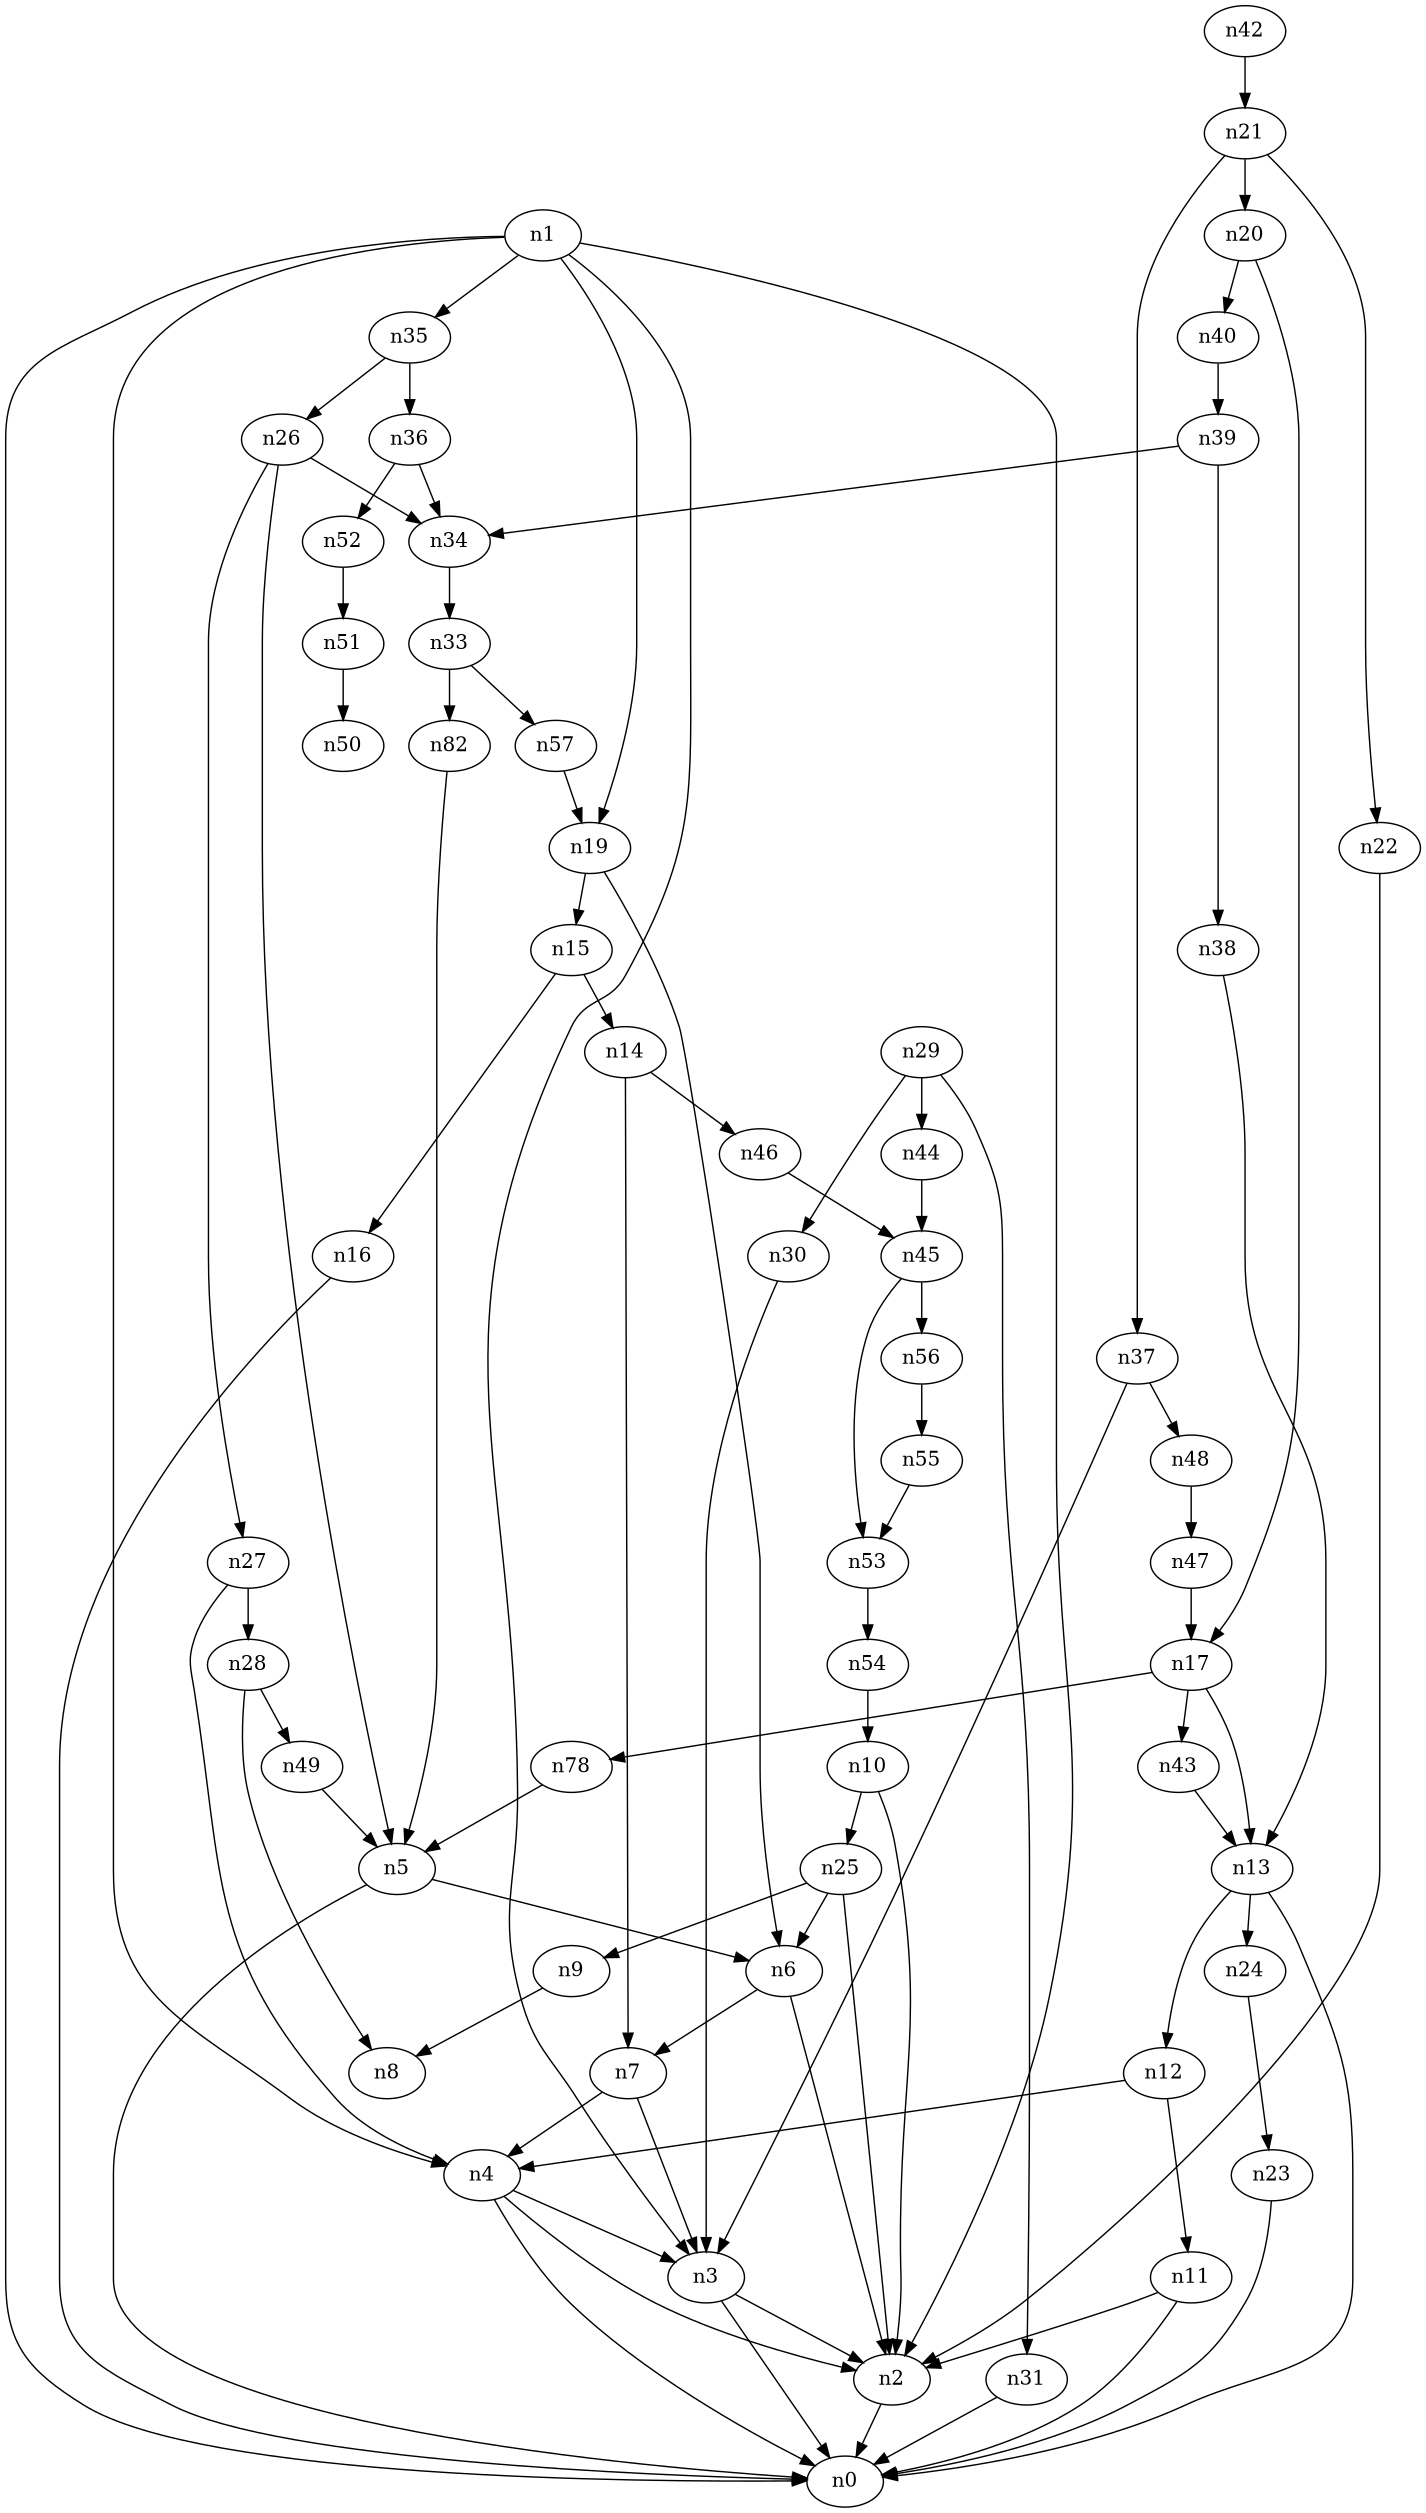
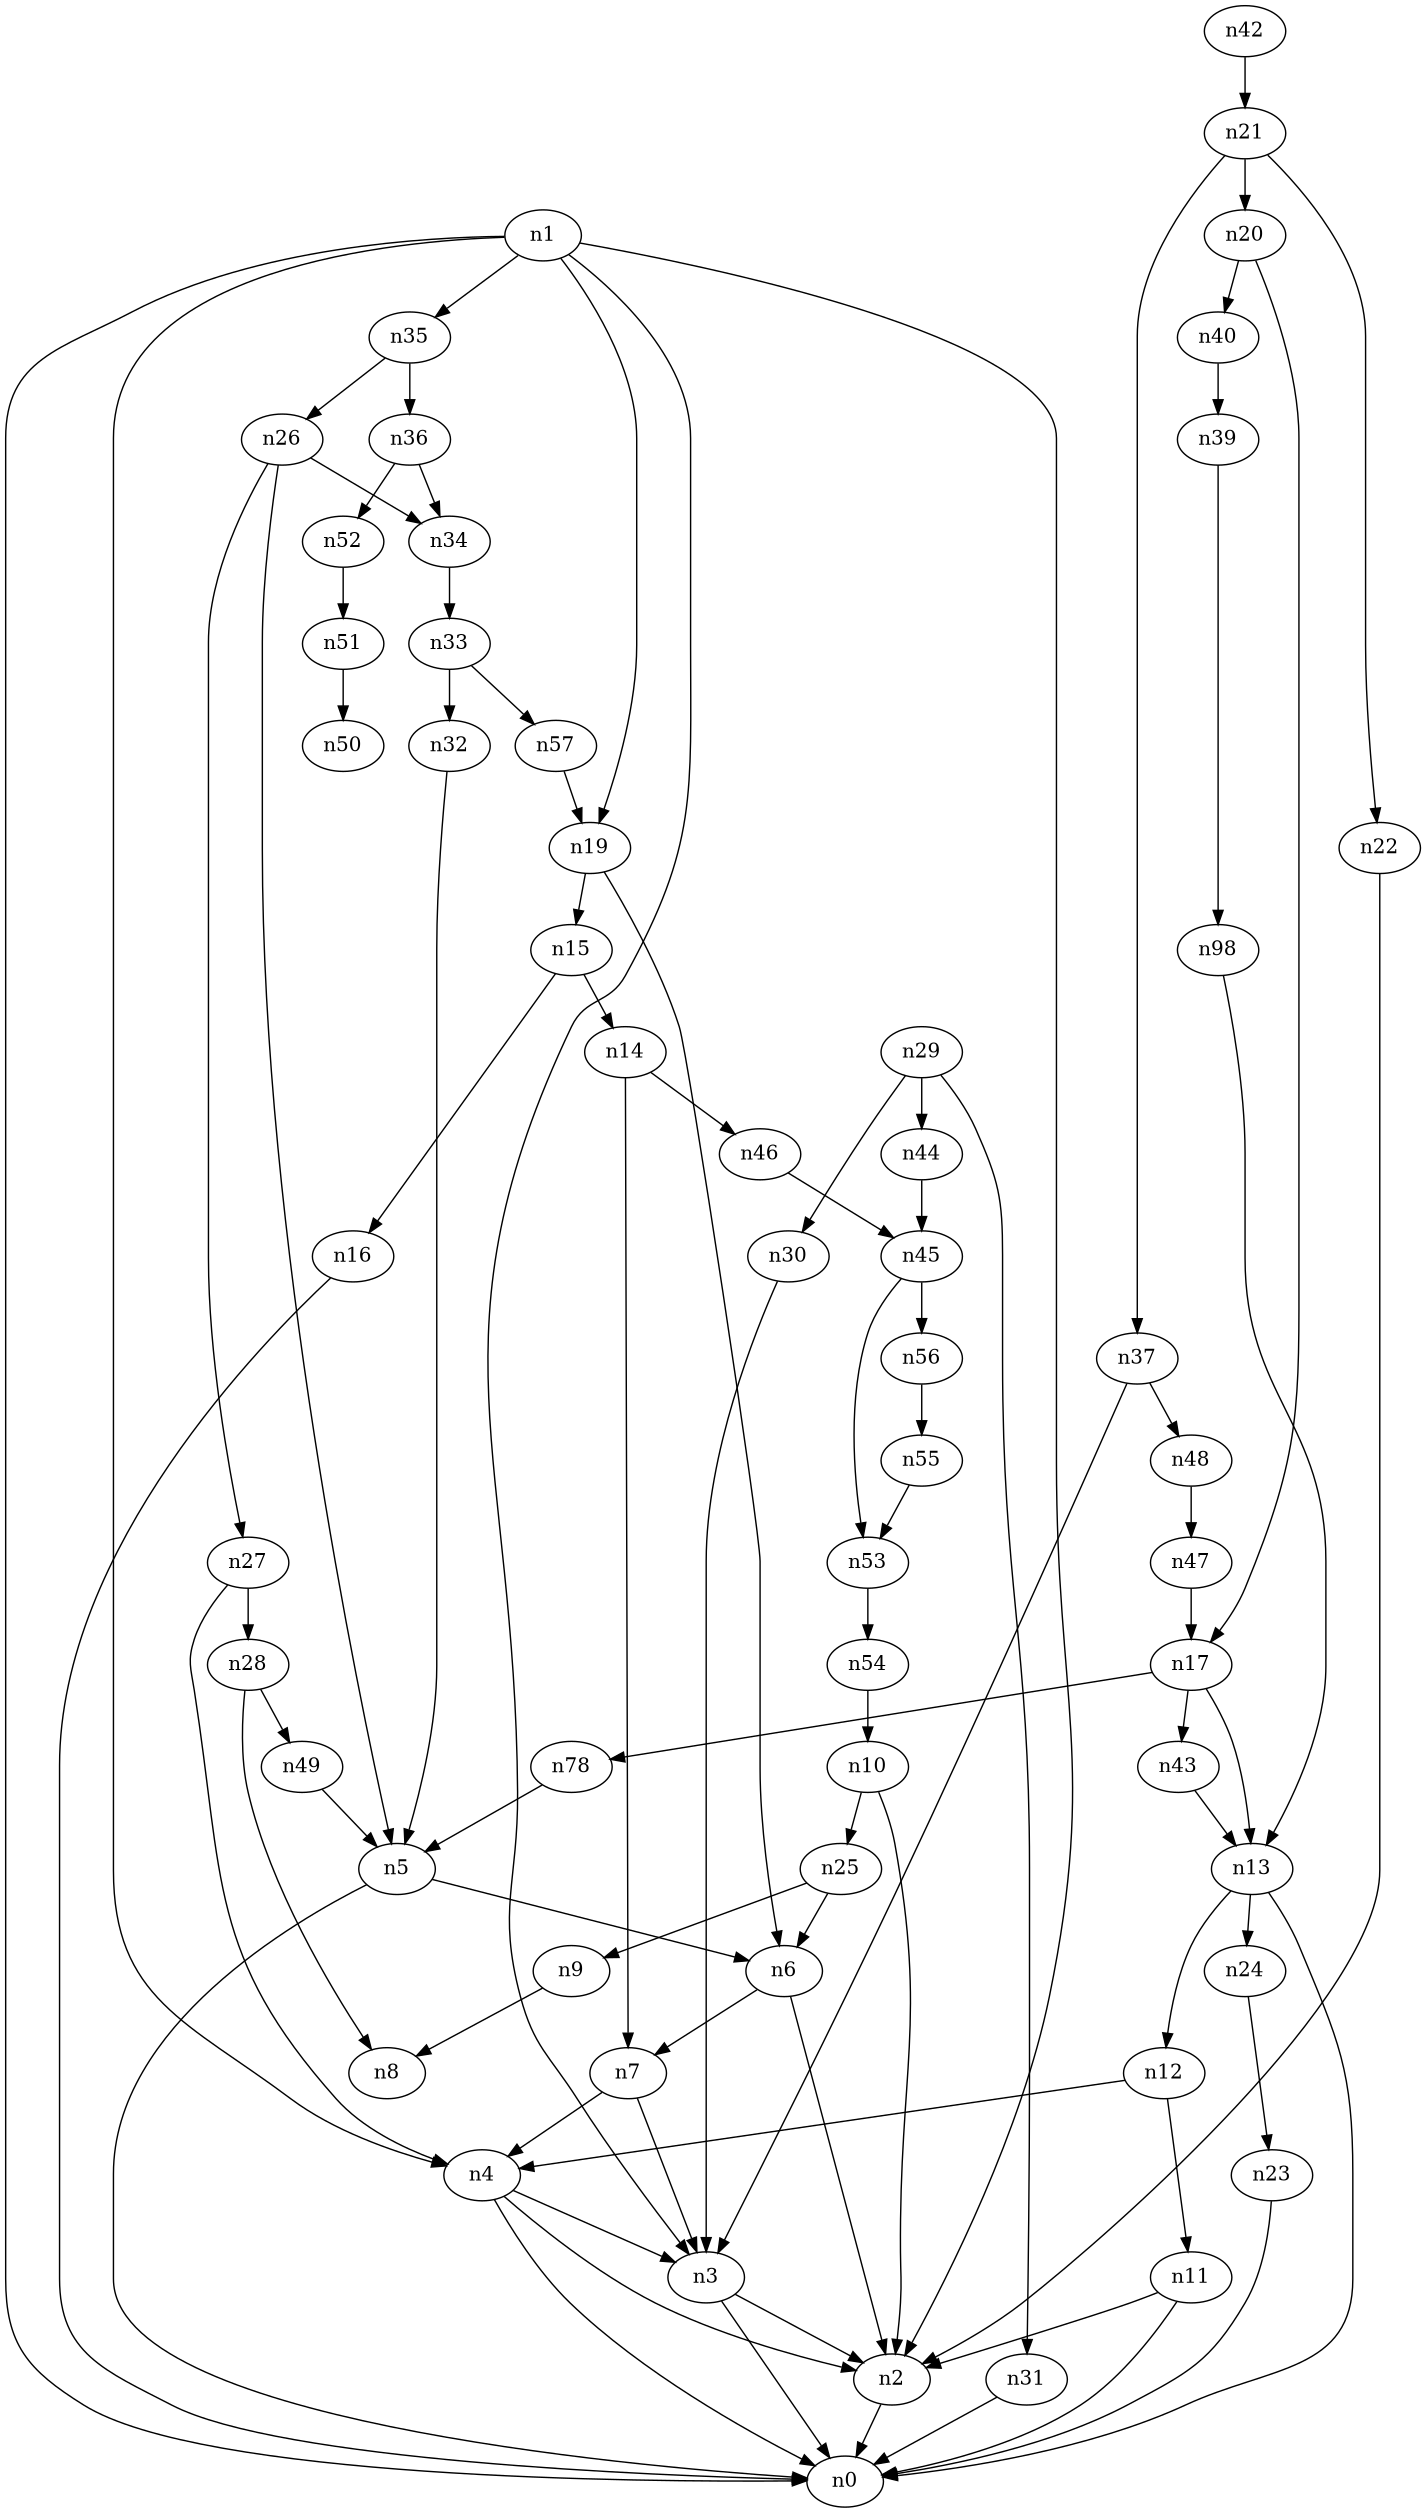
edge "n39" -> "n34": removed
node "n82": label "n82" -> "n32"
node "n38": label "n38" -> "n98"
edge "n25" -> "n2": removed
